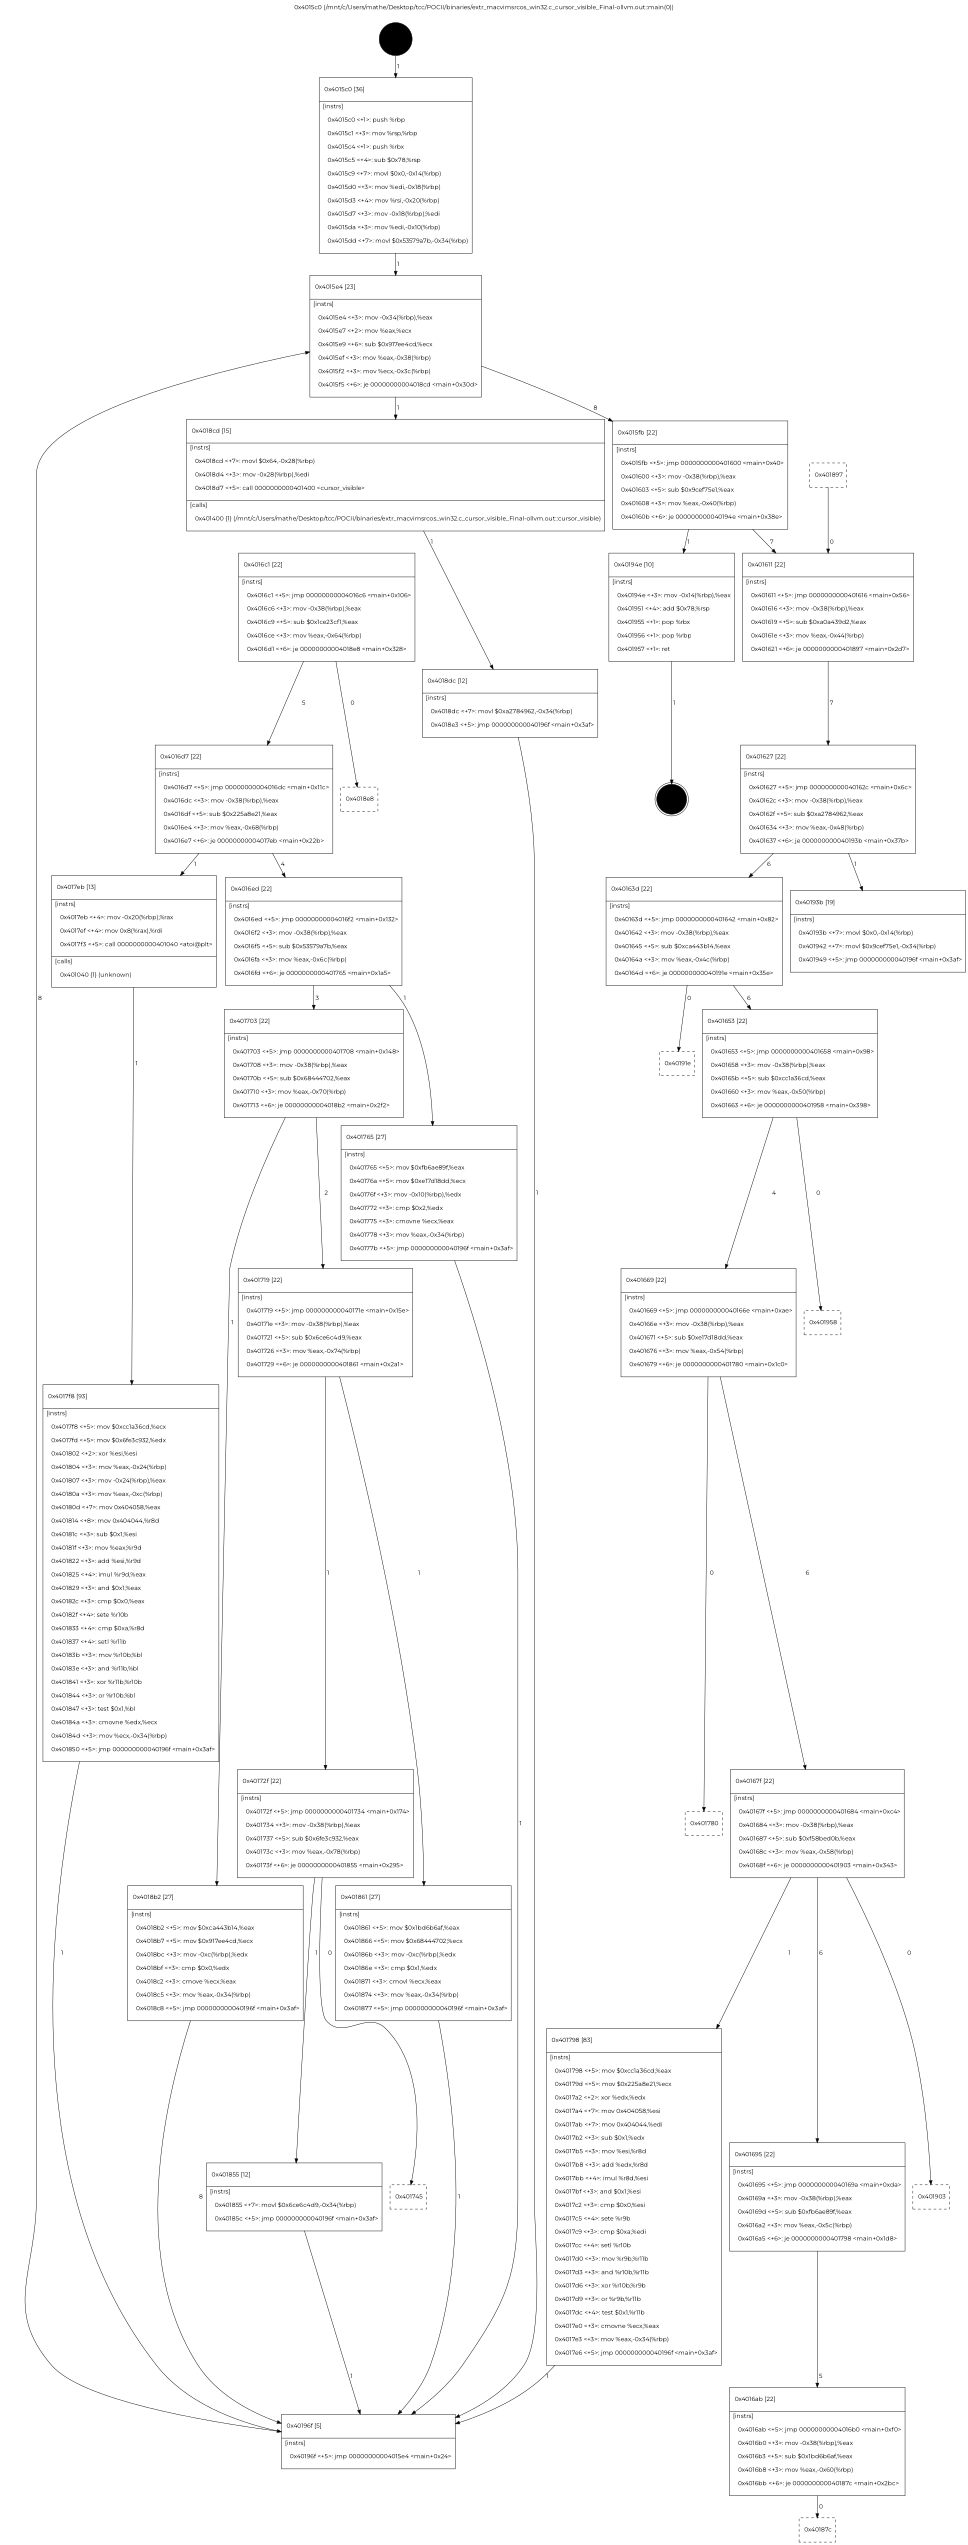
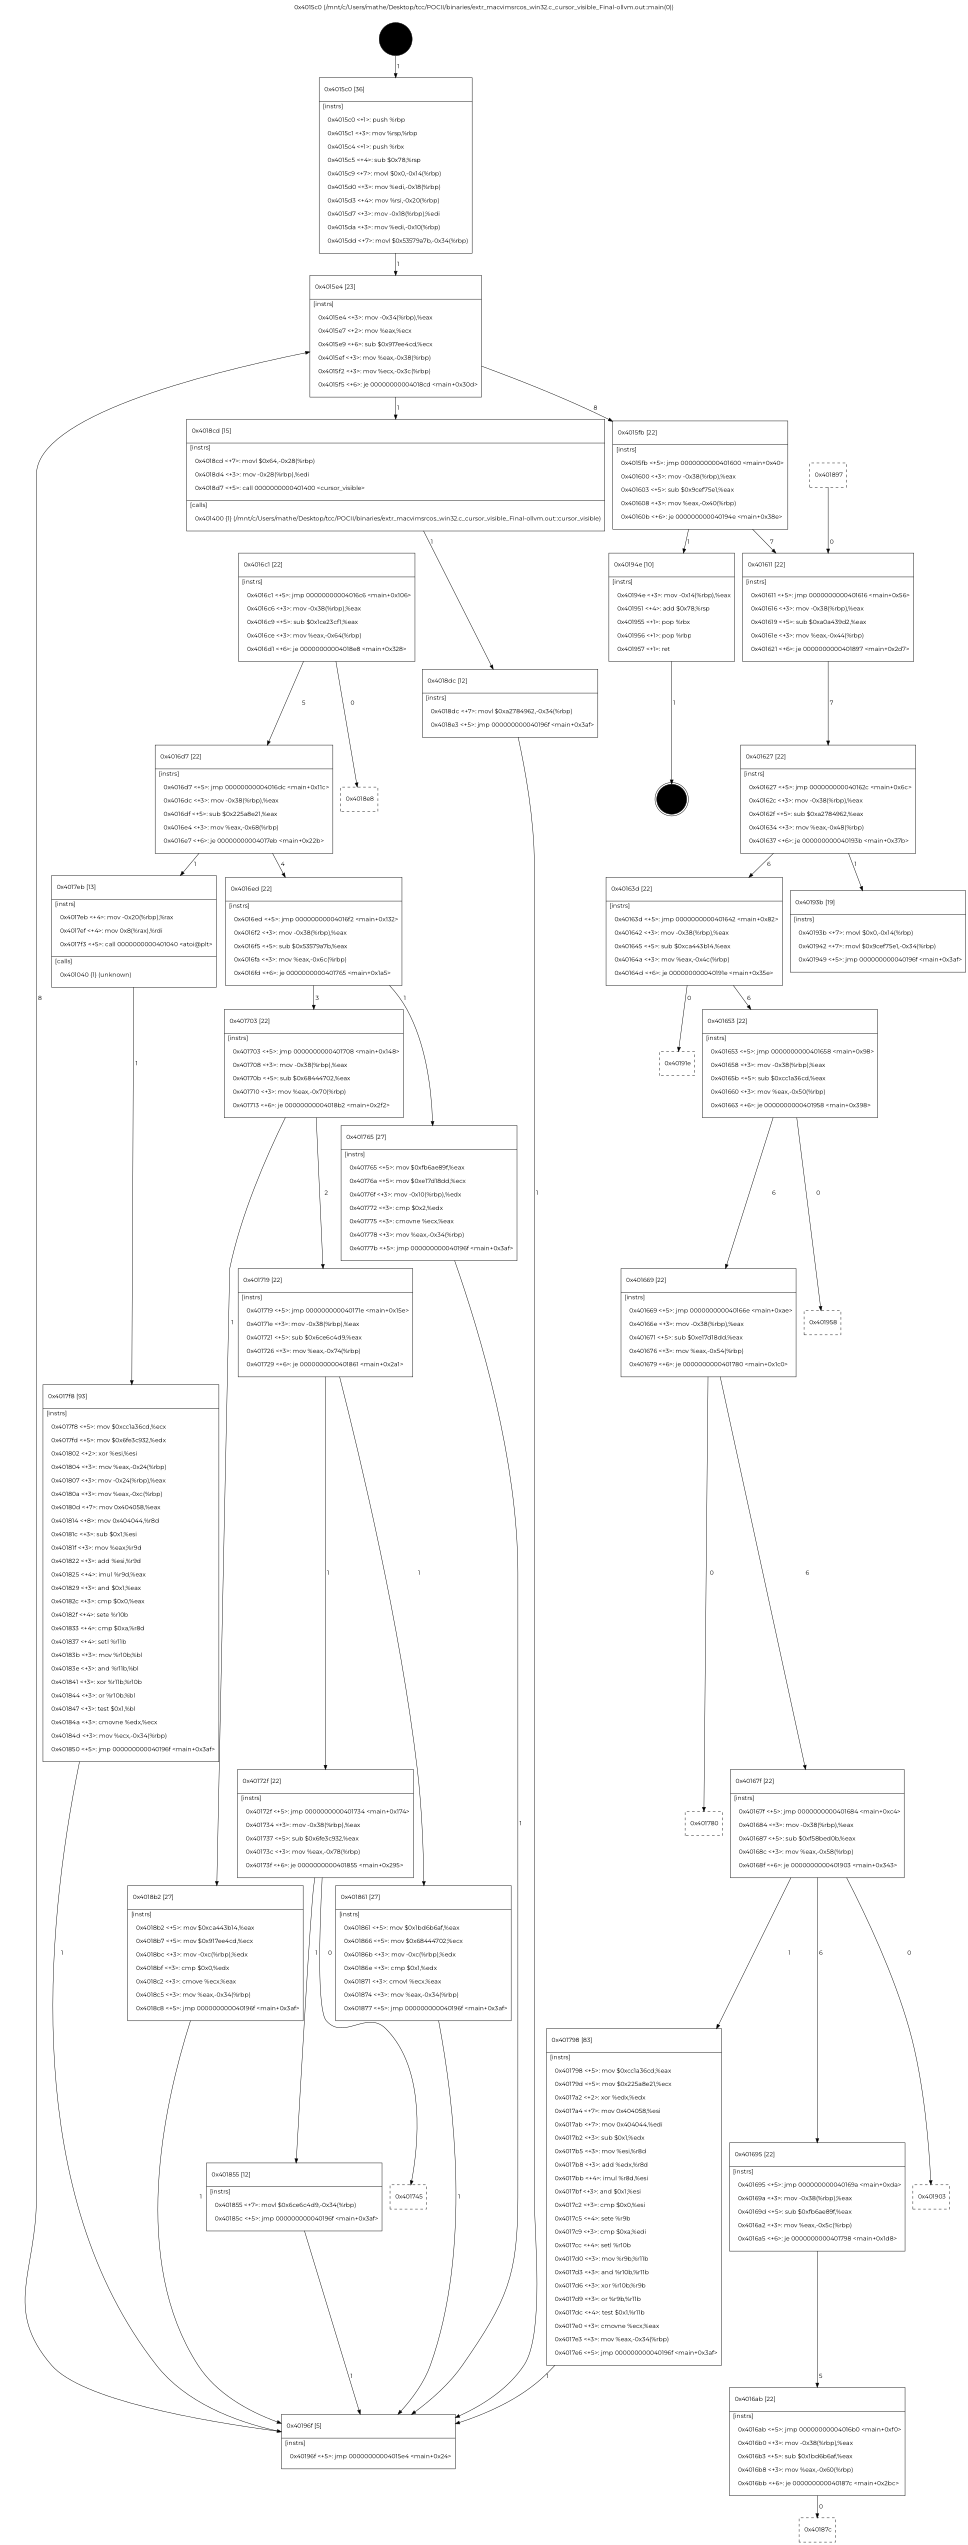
edge "0x401653 [22]" -> "0x401669 [22]": label " 4" -> " 6"
edge "0x4018b2 [27]" -> "0x40196f [5]": label " 8" -> " 1"
